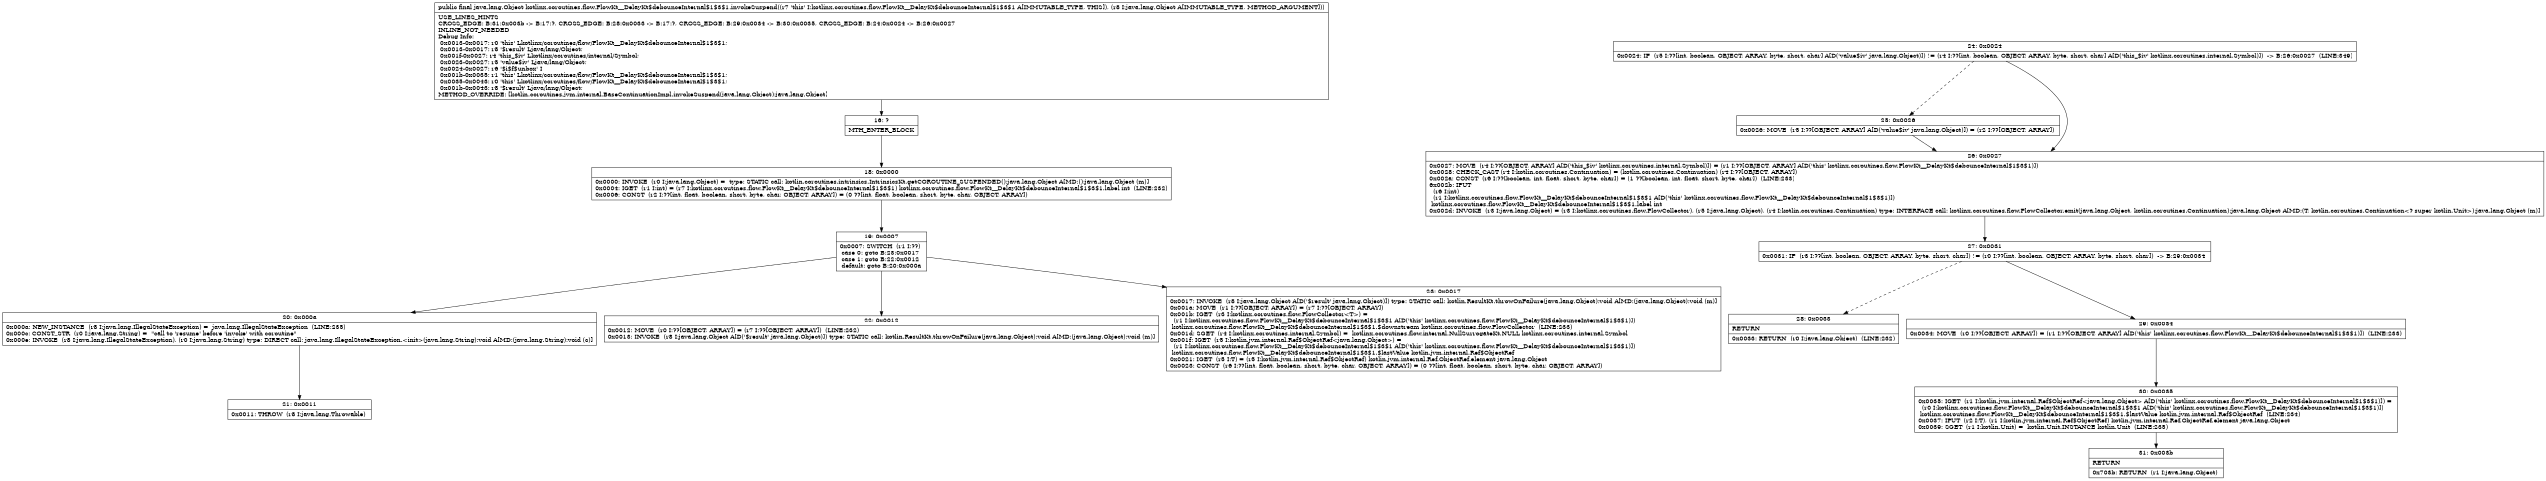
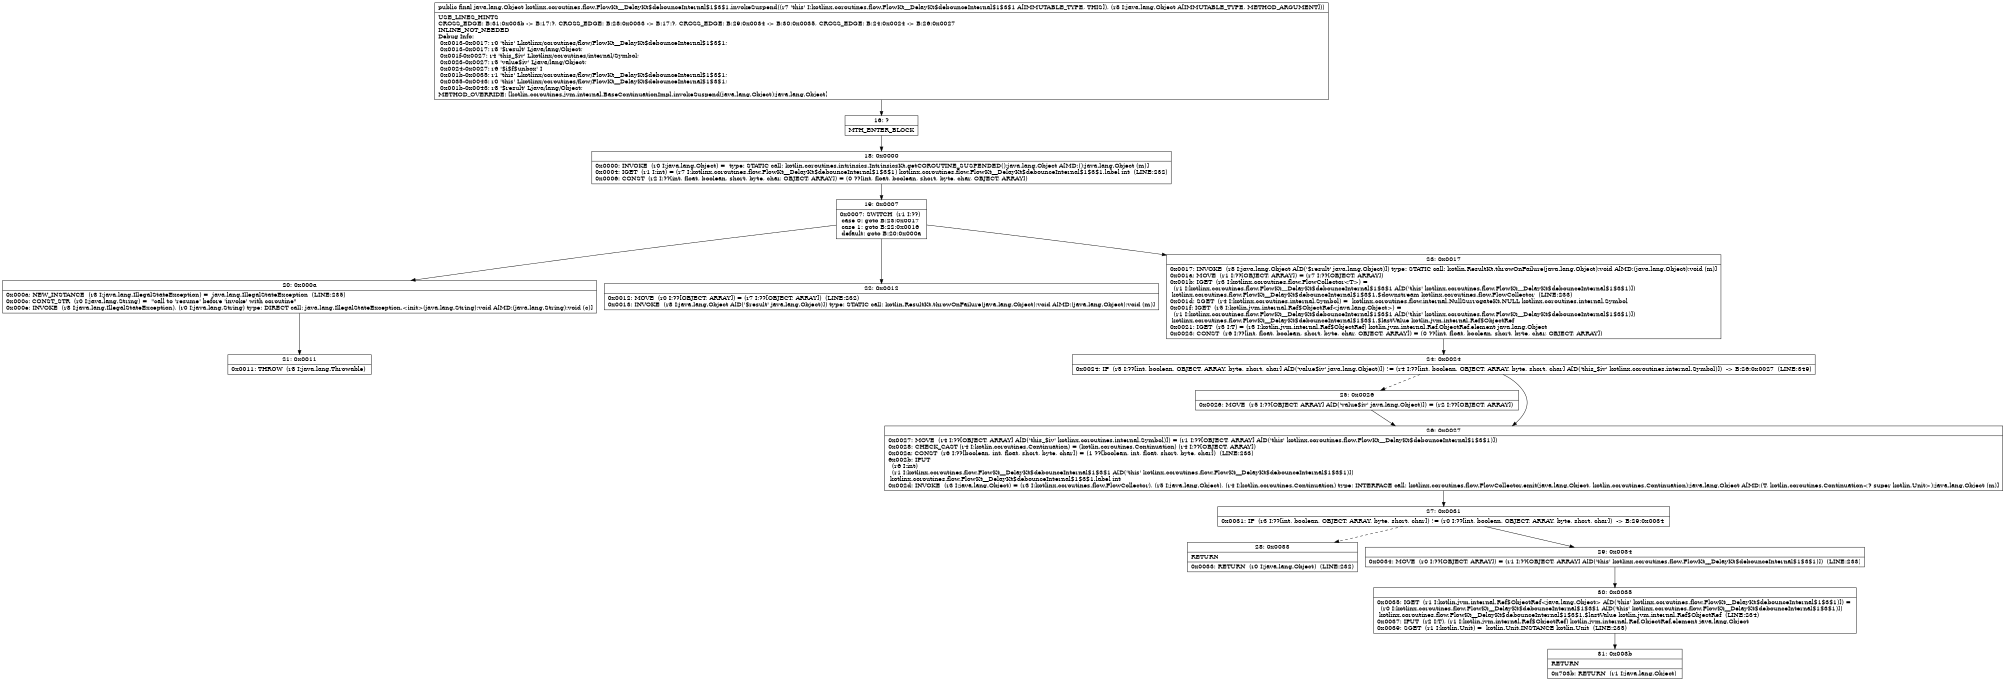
node "19: 0x0007": text "case 1: goto B:22:0x0012" -> "case 1: goto B:22:0x0016"
edge "23: 0x0017" -> "24: 0x0024": added
